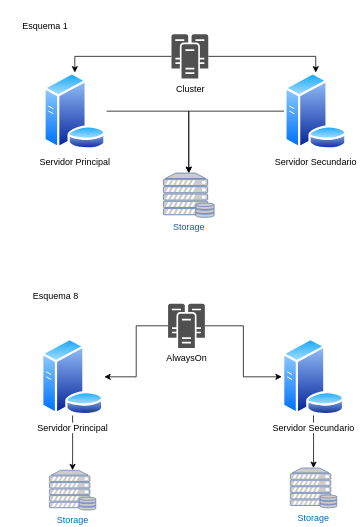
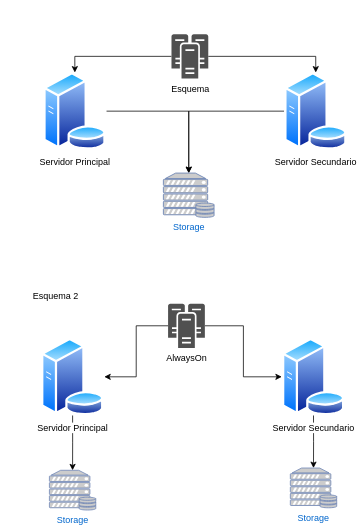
node "Esquema 1": removed
node "Cluster": label "Cluster" -> "Esquema"
node "Esquema 8": label "Esquema 8" -> "Esquema 2"
